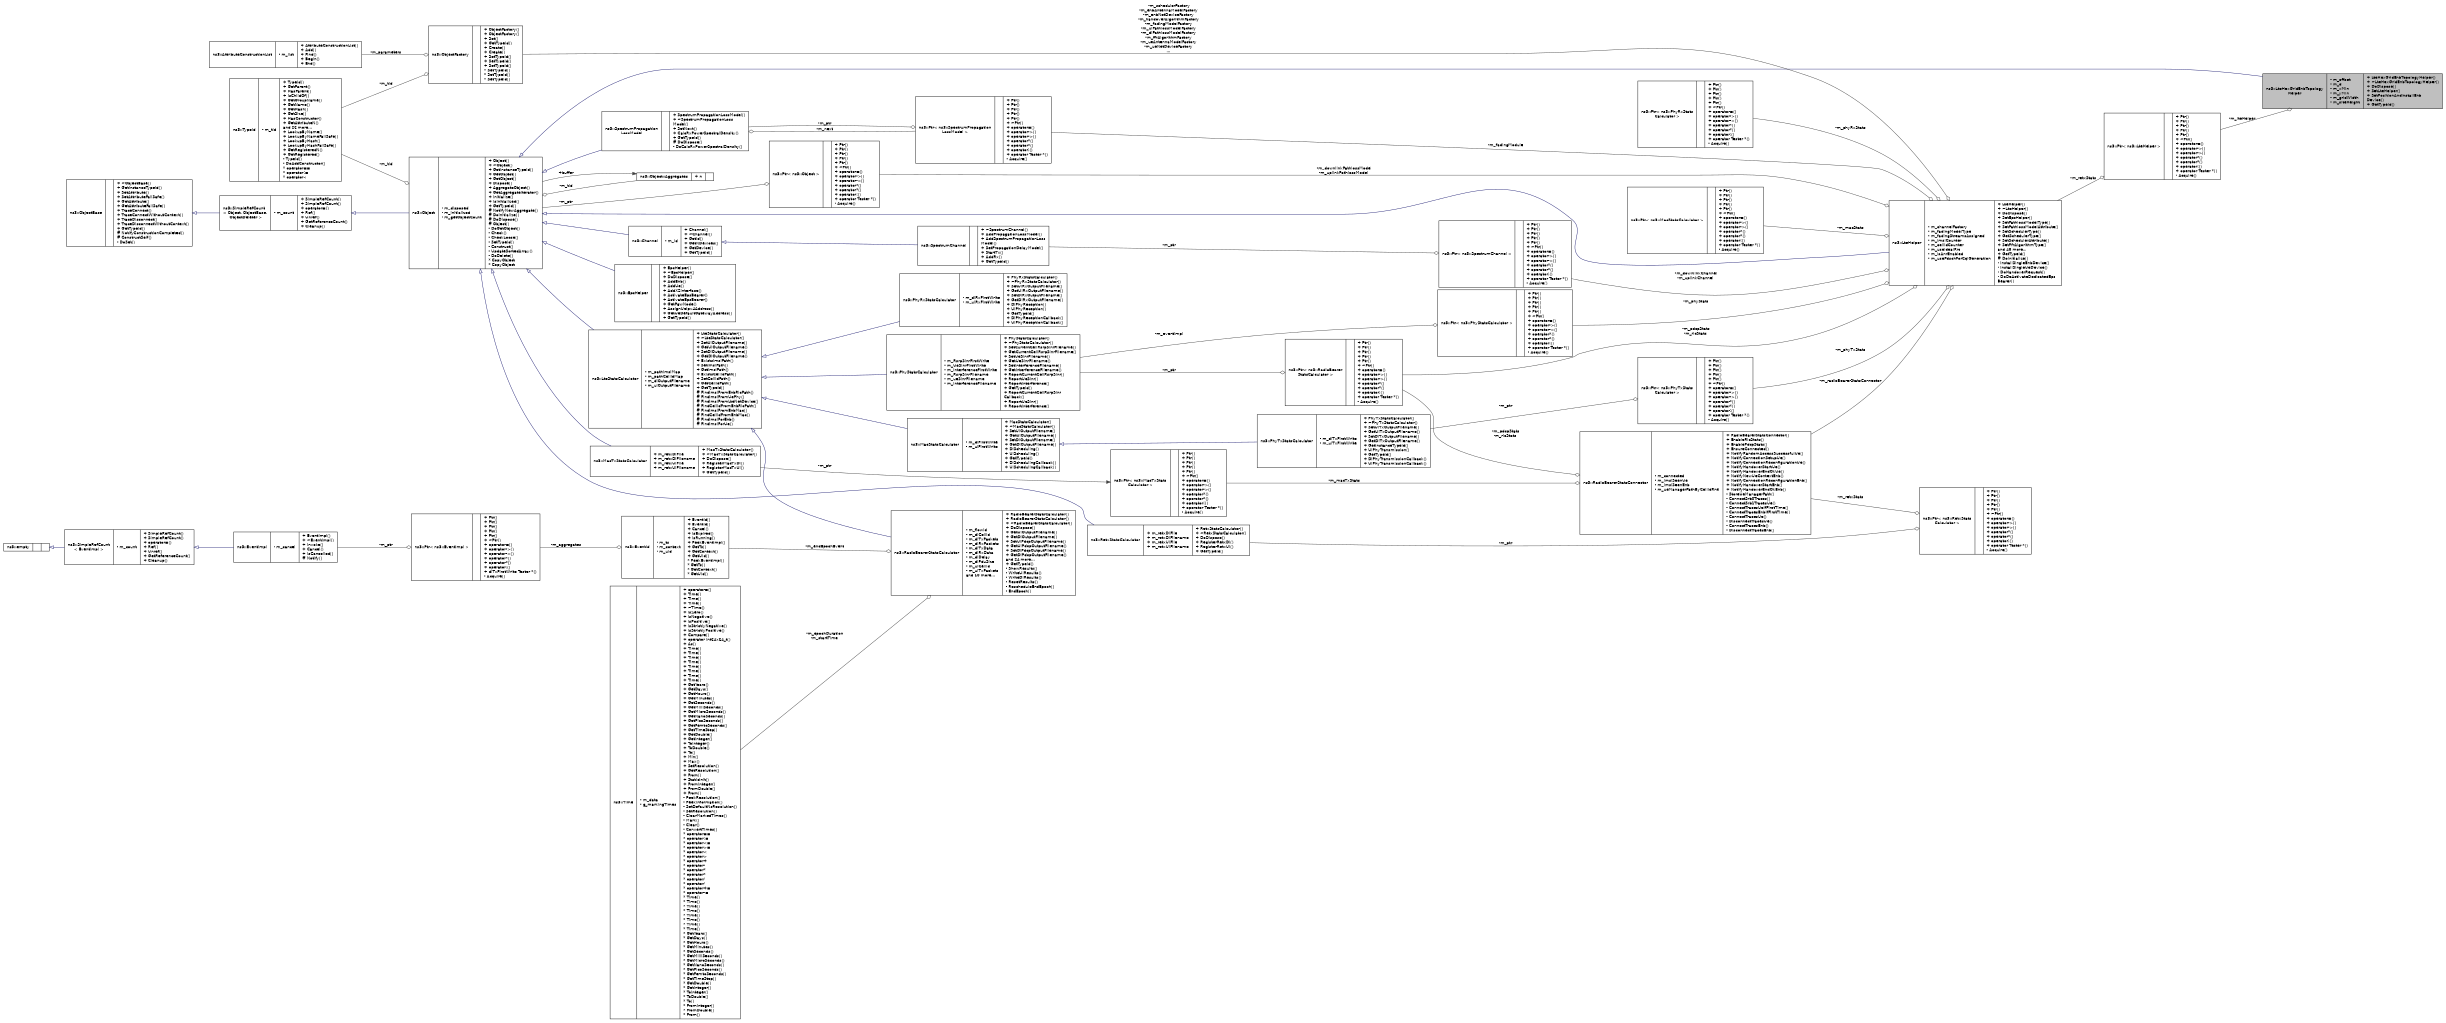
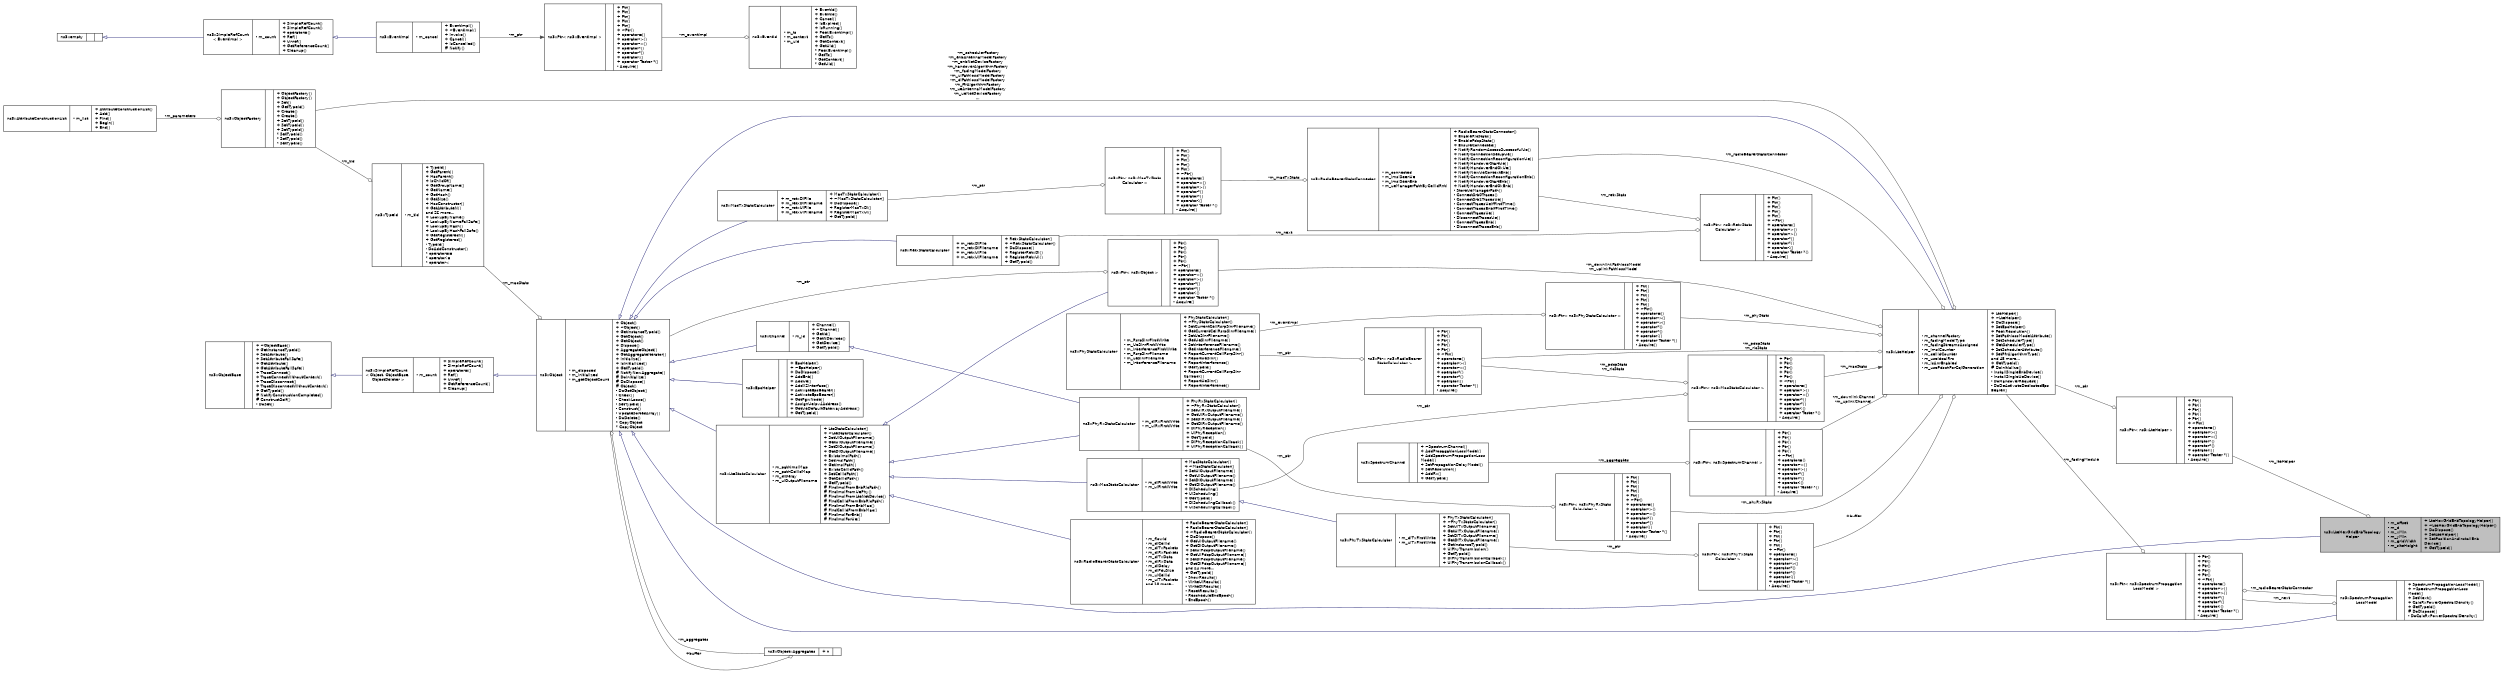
edge "ns3::TypeId" -> "ns3::ObjectFactory": reversed
edge "ns3::SpectrumPropagation" -> "ns3::Ptr< ns3::SpectrumPropagation": label " -m_ptr" -> " -m_radioBearerStatsConnector"
edge "ns3::Ptr< ns3::SpectrumPropagation" -> "ns3::LteHelper": reversed
edge "ns3::TypeId" -> "ns3::Object": label " -m_tid" -> " -m_macStats"
edge "ns3::Object" -> "ns3::Object::Aggregates": arrowhead normal -> odiamond
edge "ns3::LteHelper" -> "ns3::Ptr< ns3::LteHelper >": label " -m_retxStats" -> " -m_ptr"
edge "ns3::Object::Aggregates" -> "ns3::Object": label " -m_tid" -> " -m_aggregates"
node "ns3::LteHelper": text "+ SetPathlossModelType()" -> "+ PeekResolution()"
edge "ns3::Ptr< ns3::MacStatsCalculator >" -> "ns3::LteHelper": arrowhead odiamond -> normal
edge "ns3::SpectrumChannel" -> "ns3::Channel": now "ns3::PhyRxStatsCalculator" -> "ns3::Channel"
edge "ns3::SpectrumChannel" -> "ns3::Ptr< ns3::SpectrumChannel >": label " -m_ptr" -> " -m_aggregates"
node "ns3::SpectrumChannel": text "+ StartTx()" -> "+ SetResolution()"
edge "ns3::Ptr< ns3::PhyTxStats" -> "ns3::LteHelper": label " -m_phyTxStats" -> " +buffer"
edge "ns3::PhyStatsCalculator" -> "ns3::LteStatsCalculator": now "ns3::Ptr< ns3::Object >" -> "ns3::LteStatsCalculator"
node "ns3::LteStatsCalculator": text "- m_dlOutputFilename" -> "- m_dlDelay"
edge "ns3::MacStatsCalculator" -> "ns3::Ptr< ns3::MacStatsCalculator >": added, label "-m_ptr"
edge "ns3::Ptr< ns3::RadioBearer" -> "ns3::RadioBearerStatsConnector": now "ns3::Ptr< ns3::RadioBearer" -> "ns3::Ptr< ns3::MacStatsCalculator >"
edge "ns3::MacTxStatsCalculator" -> "ns3::Ptr< ns3::MacTxStats": arrowhead normal -> odiamond
edge "ns3::PhyRxStatsCalculator" -> "ns3::Ptr< ns3::PhyRxStats": added, label "-m_ptr"
edge "ns3::RetxStatsCalculator" -> "ns3::Ptr< ns3::RetxStats": label " -m_ptr" -> " -m_next"
edge "ns3::Ptr< ns3::EventImpl >" -> "ns3::EventId": label " -m_aggregates" -> " -m_eventImpl"
edge "ns3::EventImpl" -> "ns3::Ptr< ns3::EventImpl >": arrowhead odiamond -> normal
edge "ns3::EventId" -> "ns3::RadioBearerStatsCalculator": removed, label "-m_endEpochEvent"
node "ns3::Ptr< ns3::EventImpl >": text "+ dlTxFirstWrite Tester *()" -> "+ operator Tester *()"
node "ns3::Time": removed
